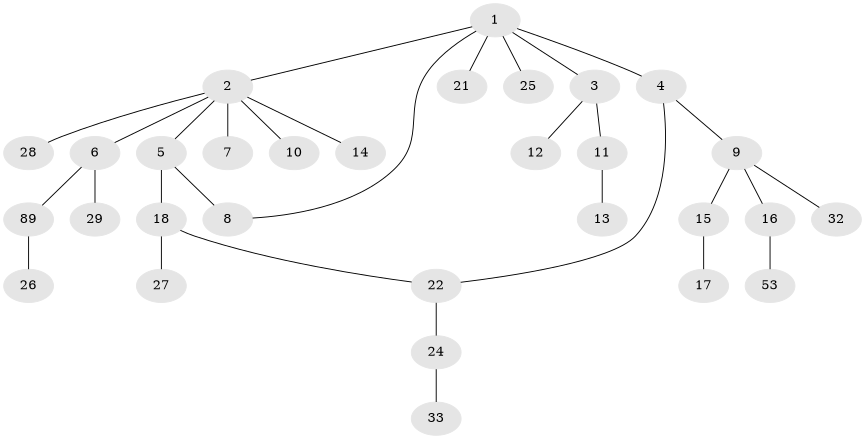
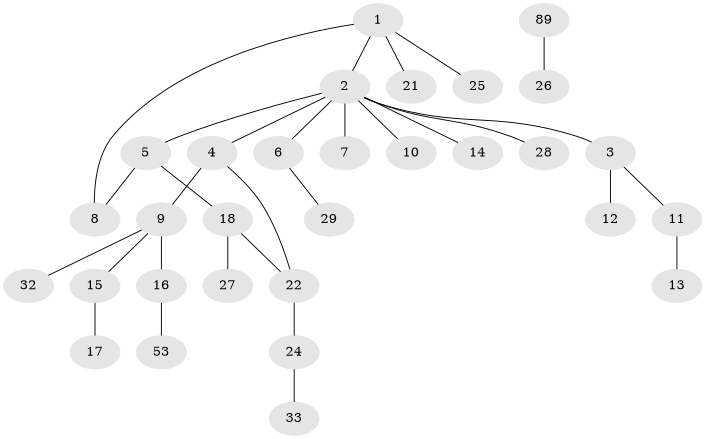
edge "1" -- "4": now "2" -- "4"
edge "1" -- "3": now "2" -- "3"
edge "6" -- "89": removed
